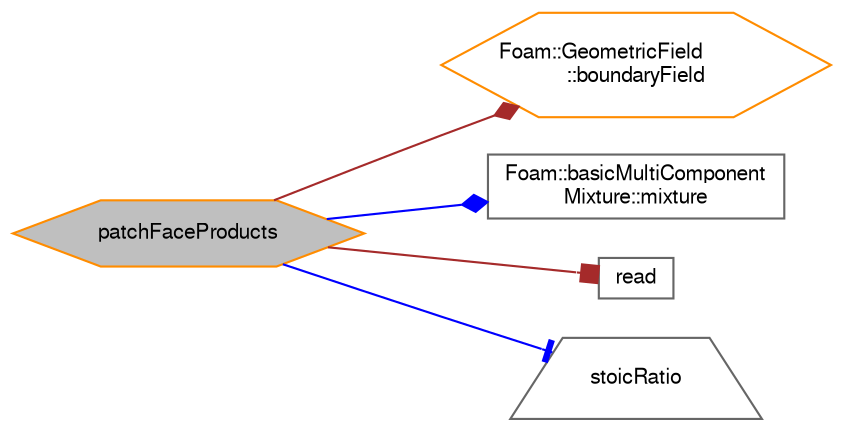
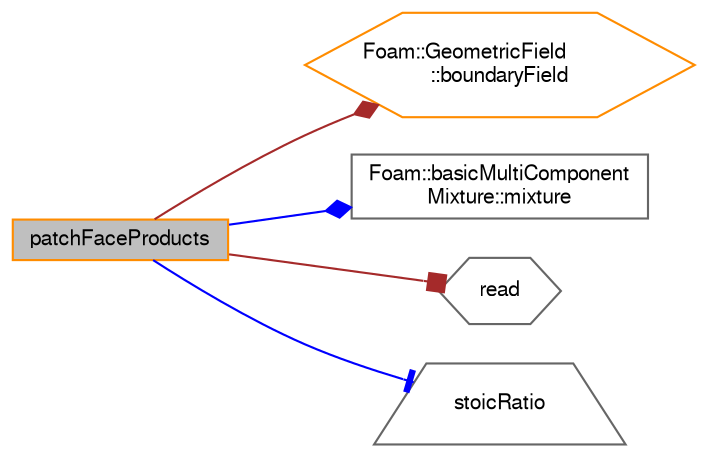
node "patchFaceProducts": shape hexagon -> box
node "read": shape box -> hexagon
